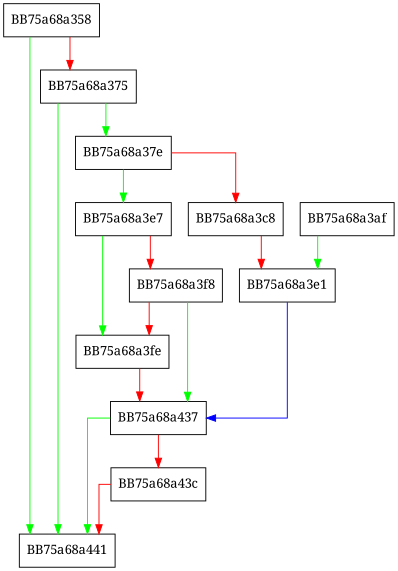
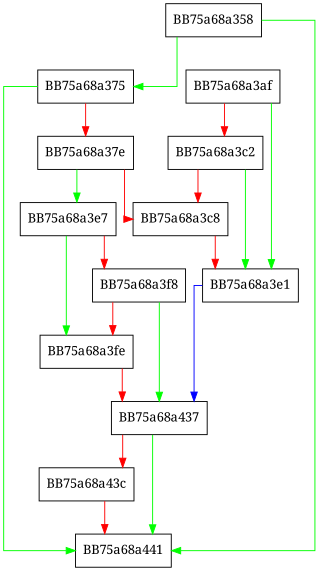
edge "BB75a68a358" -> "BB75a68a375": color red -> green
edge "BB75a68a375" -> "BB75a68a37e": color green -> red
node "BB75a68a3c2": added
